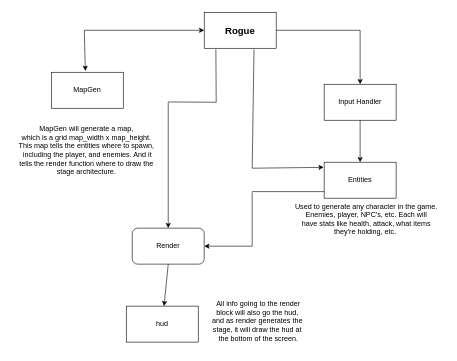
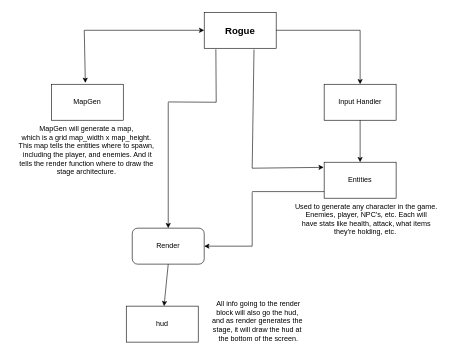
node "MapGen": moved (87, 90) -> (87, 102)
